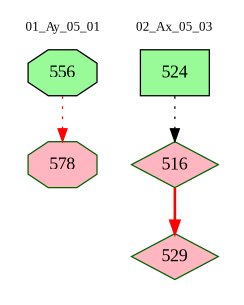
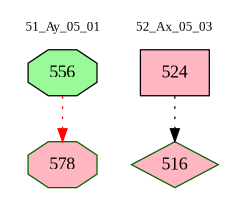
cluster "01_Ay_05_01": label "01_Ay_05_01" -> "51_Ay_05_01"
cluster "02_Ax_05_03": label "02_Ax_05_03" -> "52_Ax_05_03"
node "524": fillcolor palegreen -> lightpink
node "529": removed
